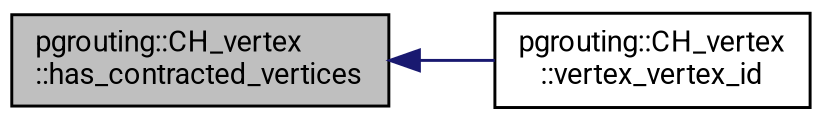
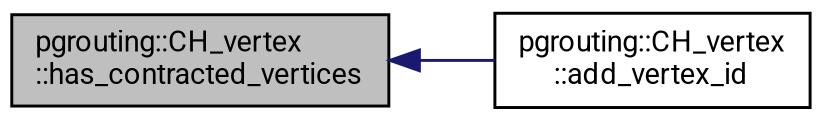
node "pgrouting::CH_vertex ::vertex_vertex_id": label "pgrouting::CH_vertex ::vertex_vertex_id" -> "pgrouting::CH_vertex ::add_vertex_id"
